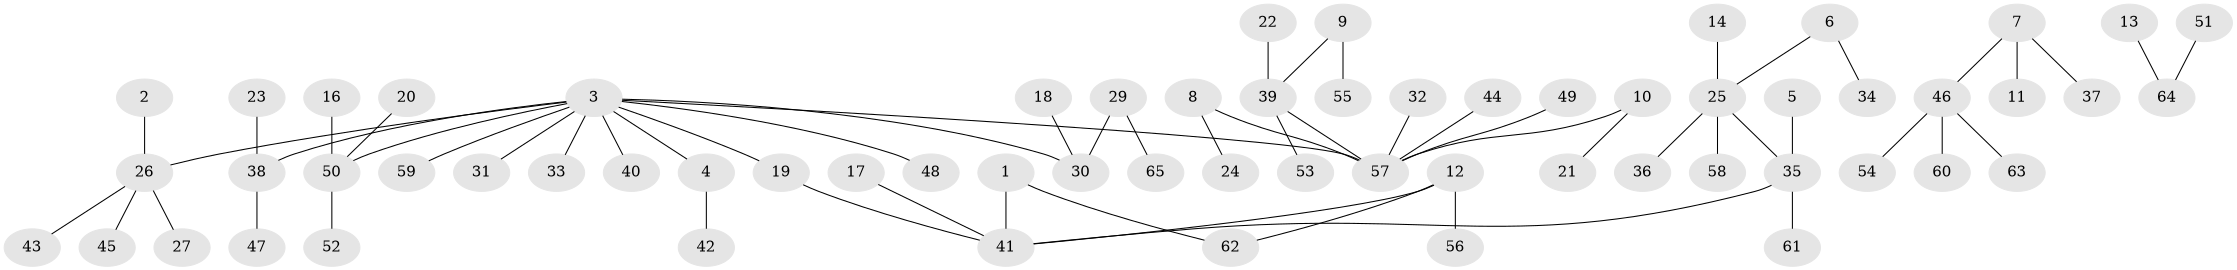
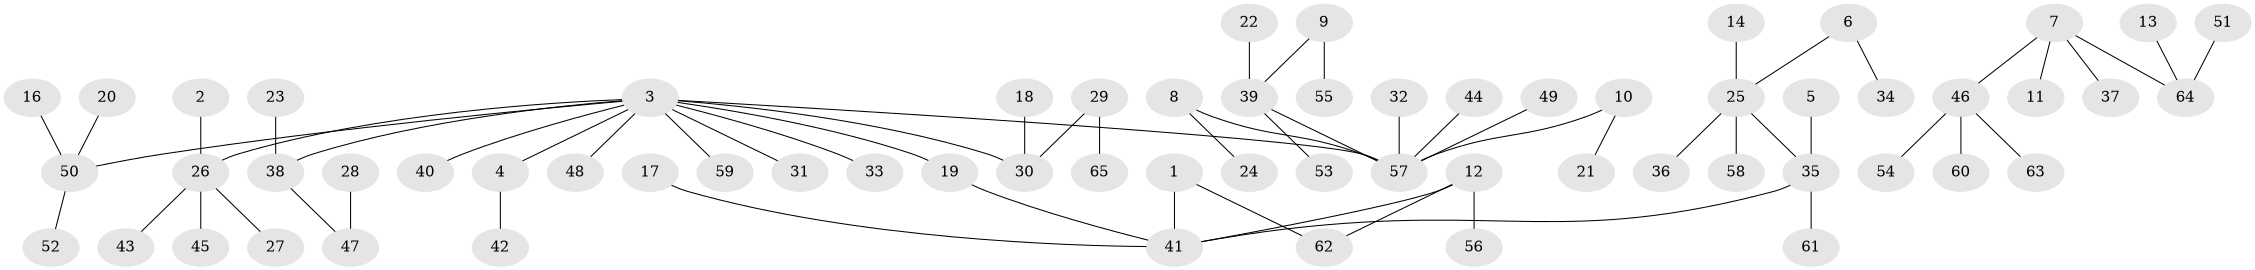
edge "7" -- "64": added
node "28": added
